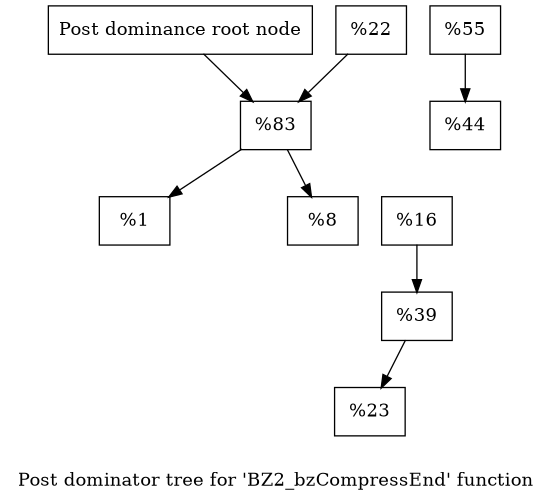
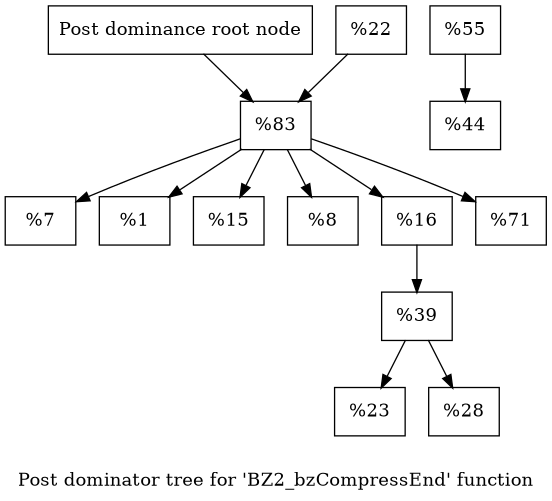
edge "%83" -> "%16": added
node "%7": added
node "%15": added
node "%71": added
node "%28": added
